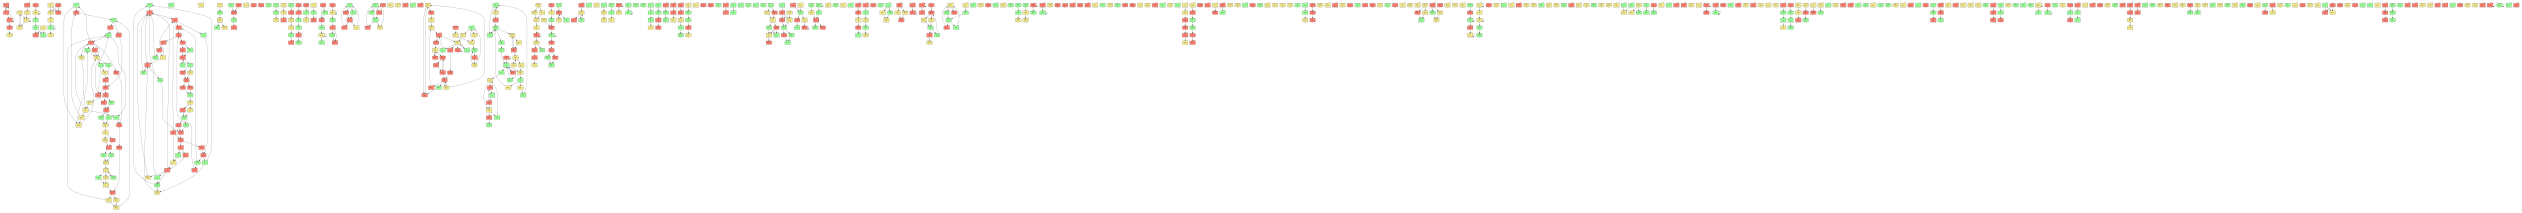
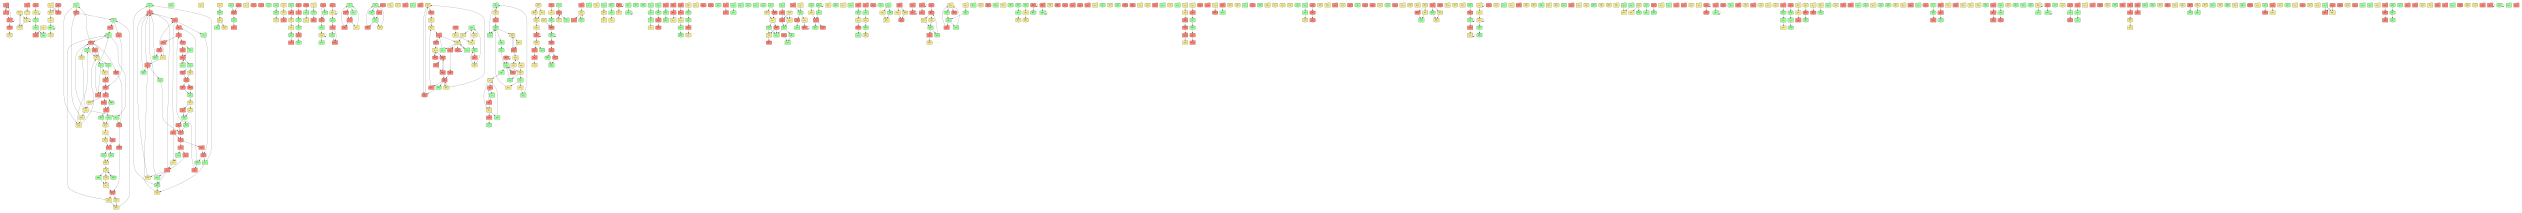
node "149+": fillcolor salmon -> palegreen
edge "131-" -> "130-": now "131-" -> "421+"
